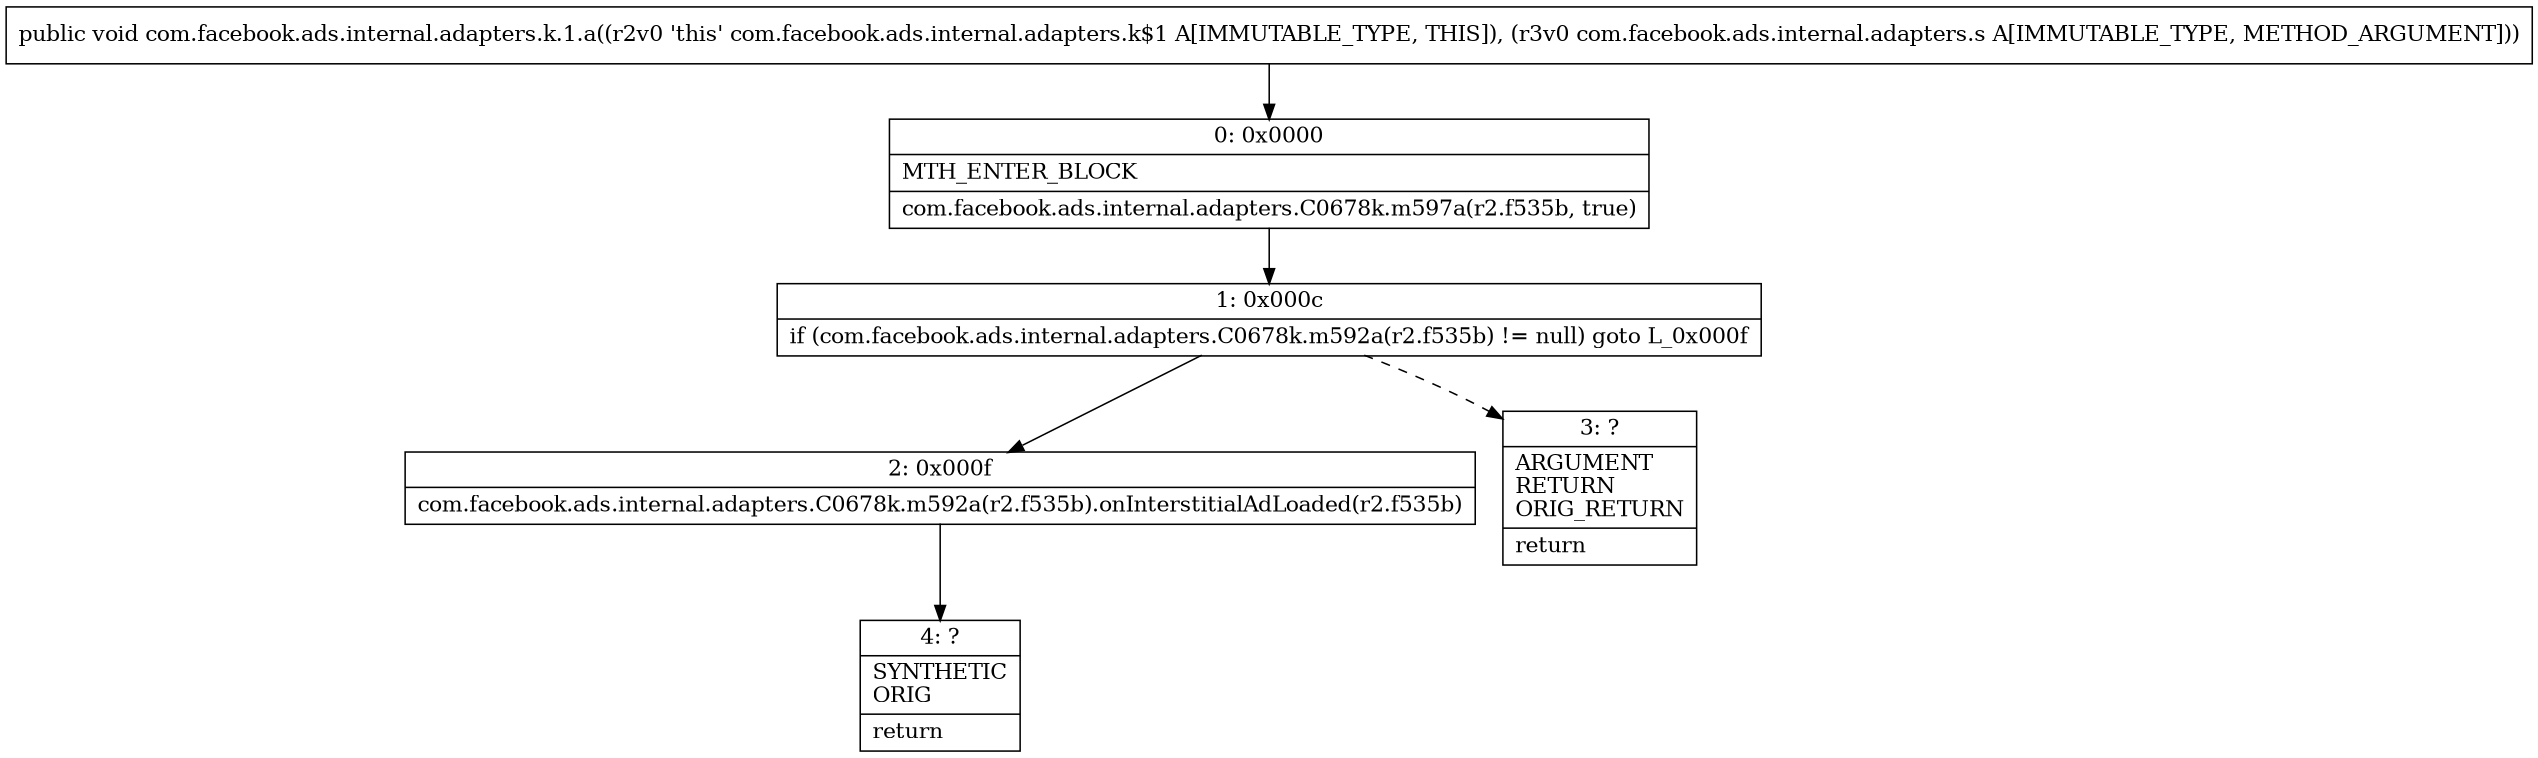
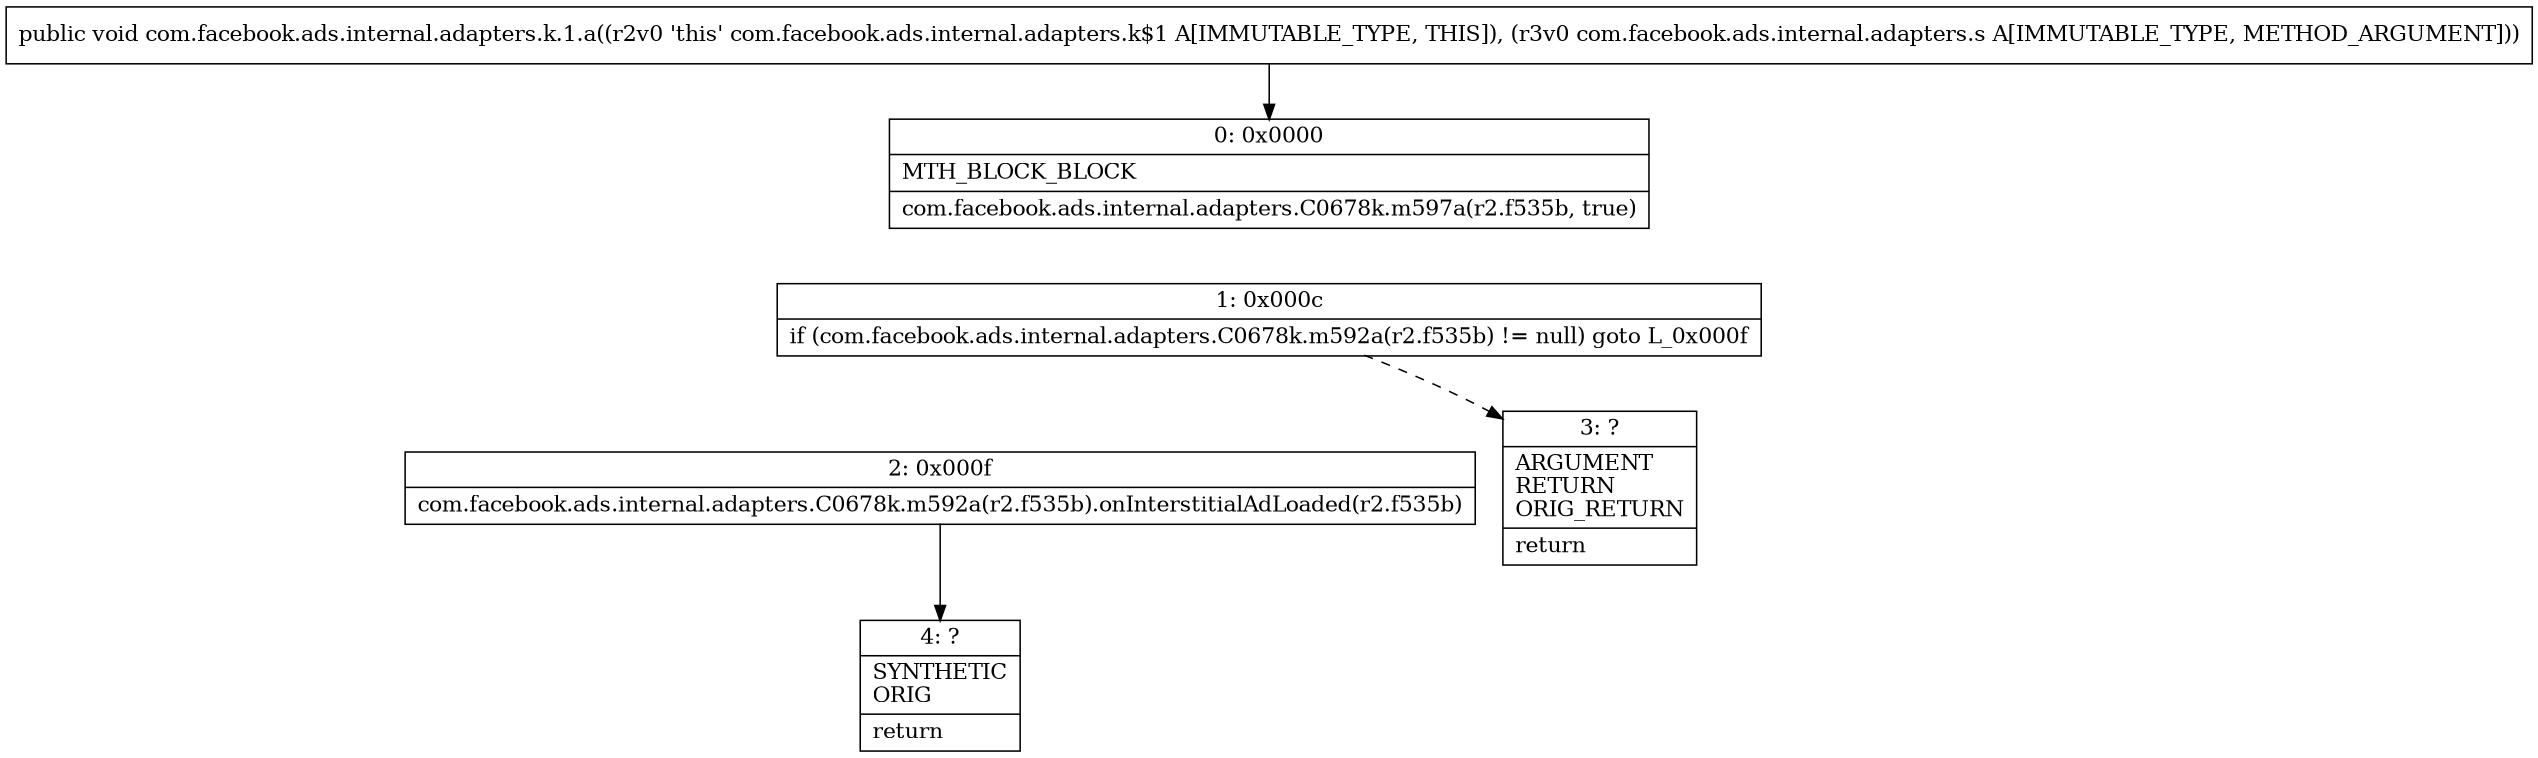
node "0: 0x0000": text "MTH_ENTER_BLOCK" -> "MTH_BLOCK_BLOCK"
edge "0: 0x0000" -> "1: 0x000c": removed
edge "1: 0x000c" -> "2: 0x000f": removed
